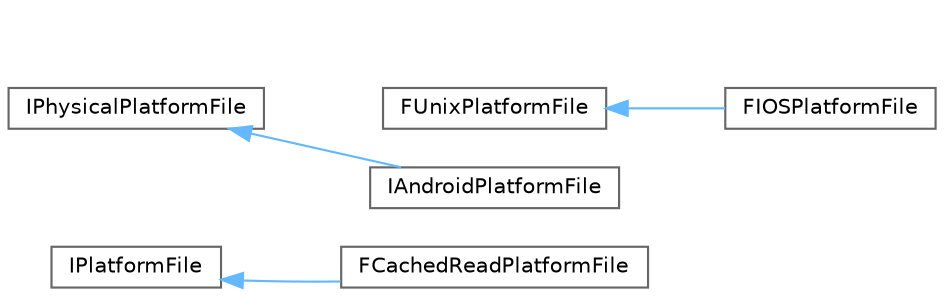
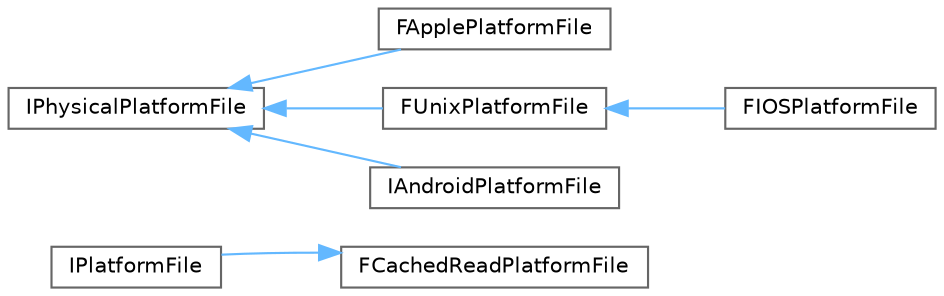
node "FApplePlatformFile": added
edge "FUnixPlatformFile" -> "IPhysicalPlatformFile": added
edge "FCachedReadPlatformFile" -> "IPlatformFile": reversed
